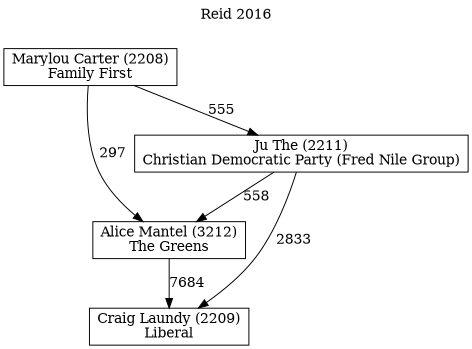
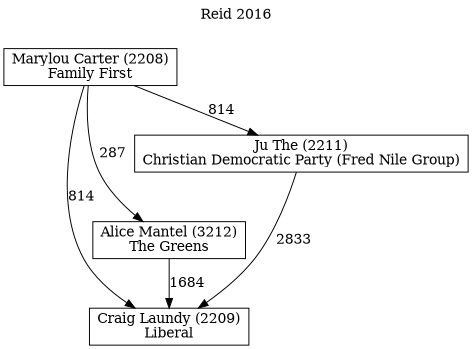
edge "Marylou Carter (2208) Family First" -> "Ju The (2211) Christian Democratic Party (Fred Nile Group)": label "555" -> "814"
edge "Marylou Carter (2208) Family First" -> "Alice Mantel (3212) The Greens": label "297" -> "287"
edge "Ju The (2211) Christian Democratic Party (Fred Nile Group)" -> "Alice Mantel (3212) The Greens": removed, label "558"
edge "Marylou Carter (2208) Family First" -> "Craig Laundy (2209) Liberal": added, label "814"
edge "Alice Mantel (3212) The Greens" -> "Craig Laundy (2209) Liberal": label "7684" -> "1684"
